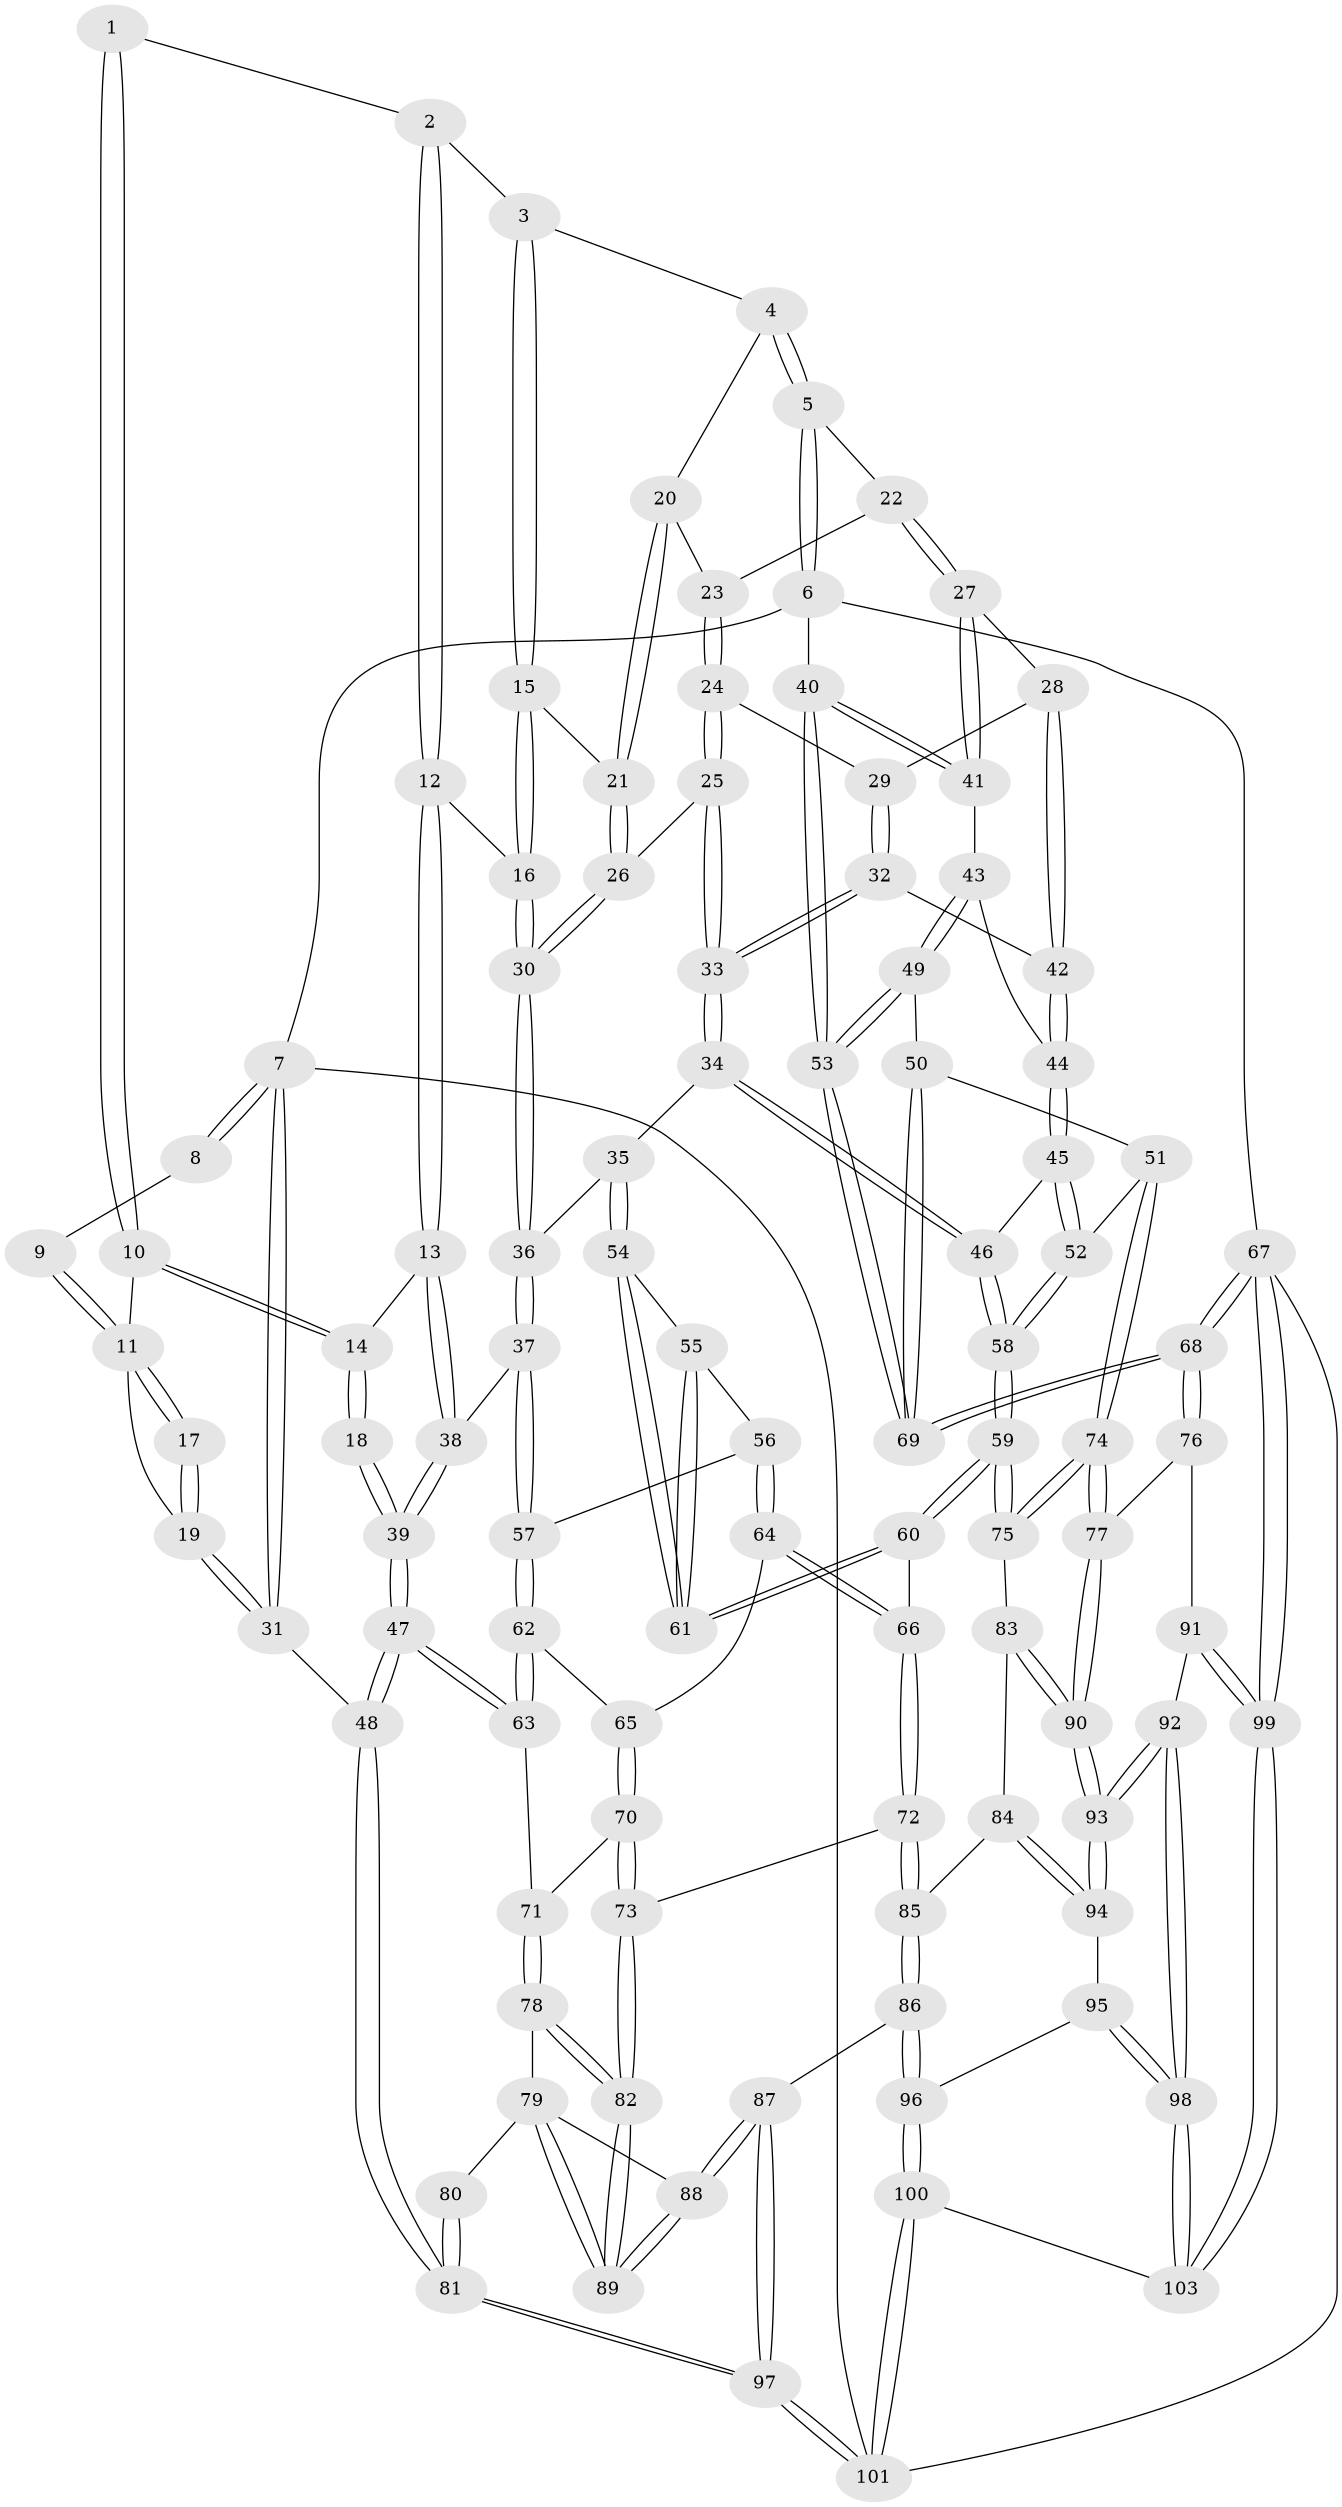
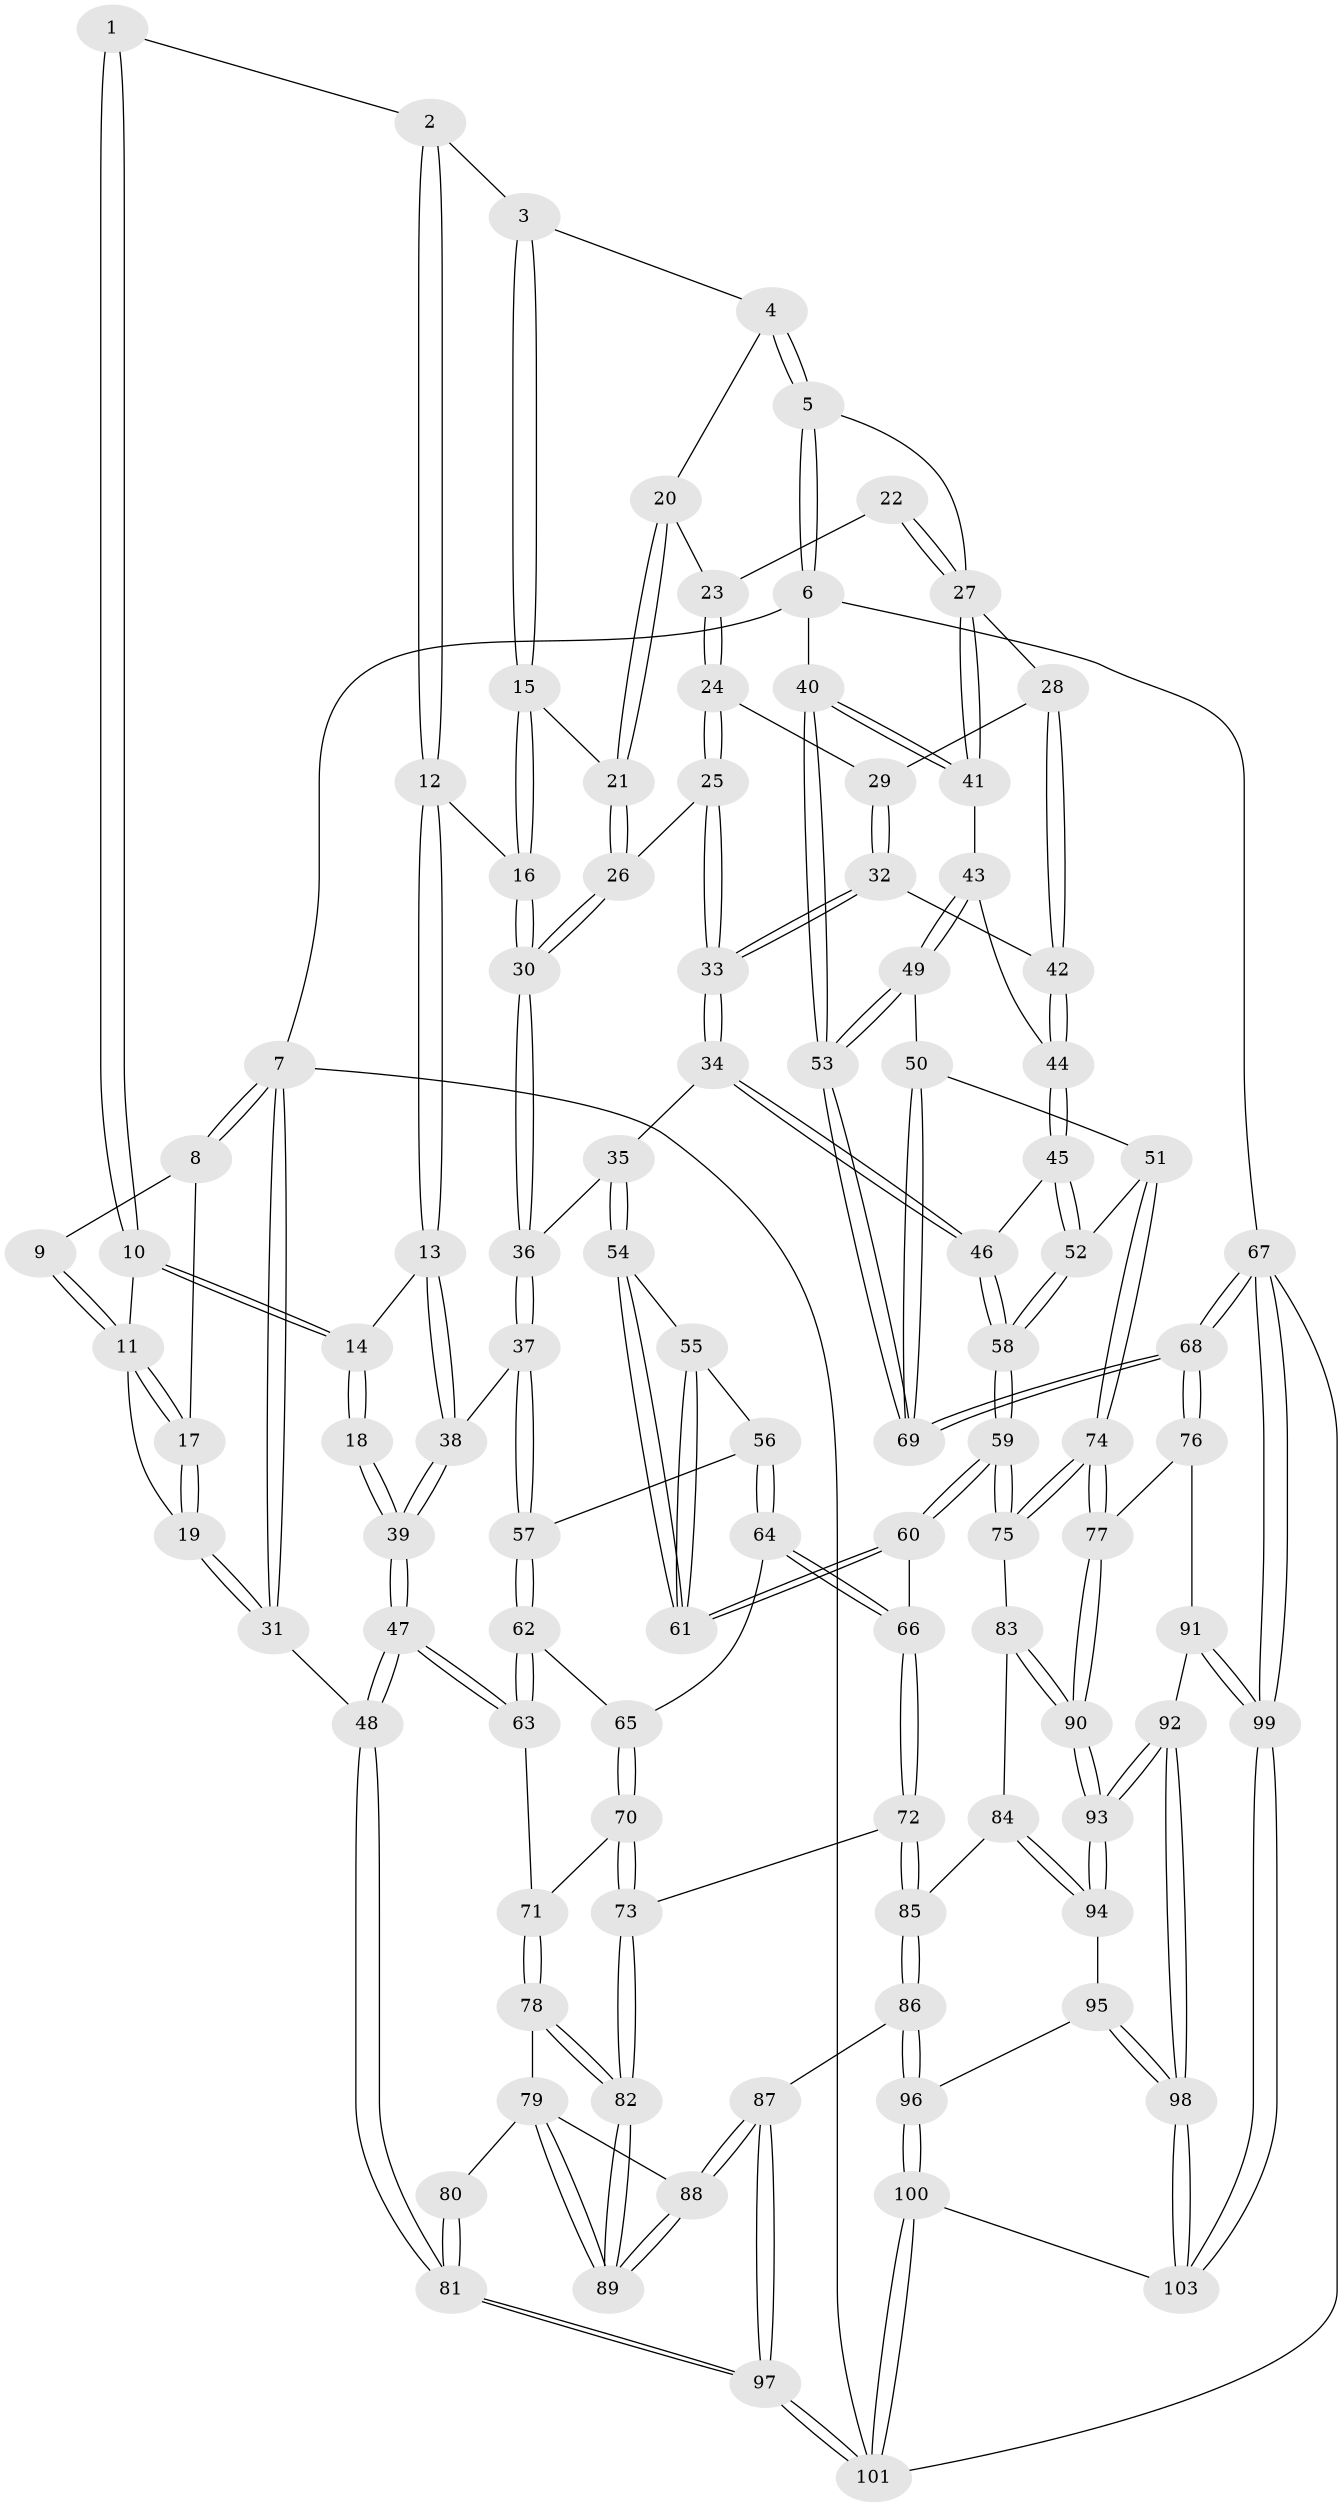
edge "5" -- "22": now "5" -- "27"
edge "8" -- "17": added
